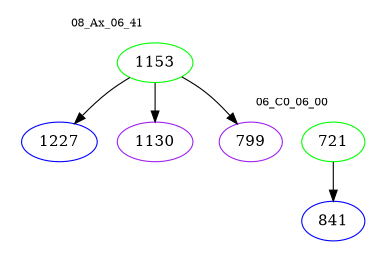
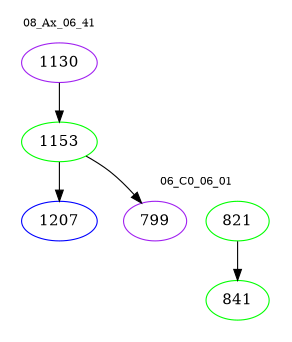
edge "1153" -> "1130": reversed
cluster "06_C0_06_00": label "06_C0_06_00" -> "06_C0_06_01"
node "1227": label "1227" -> "1207"
node "721": label "721" -> "821"
node "841": color blue -> green
